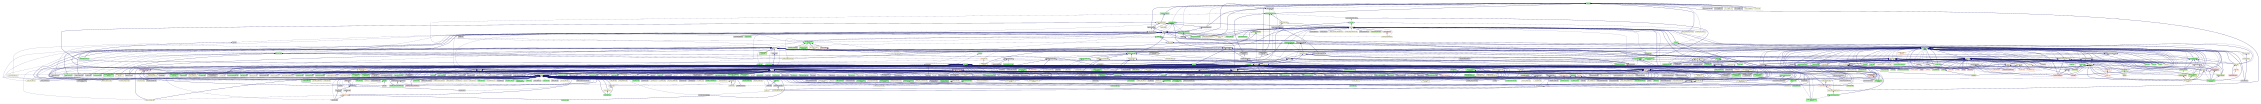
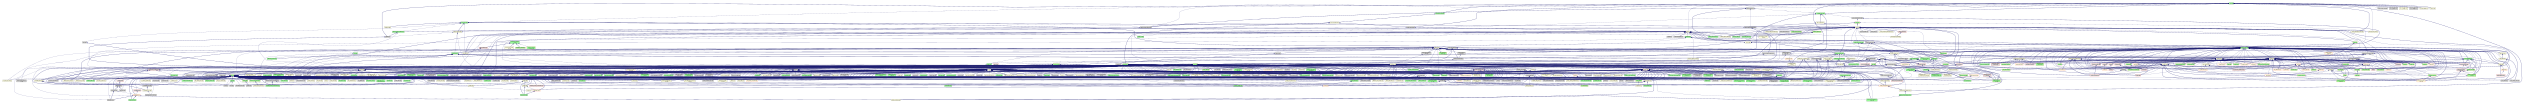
node "new_binpacking.cpp": added
